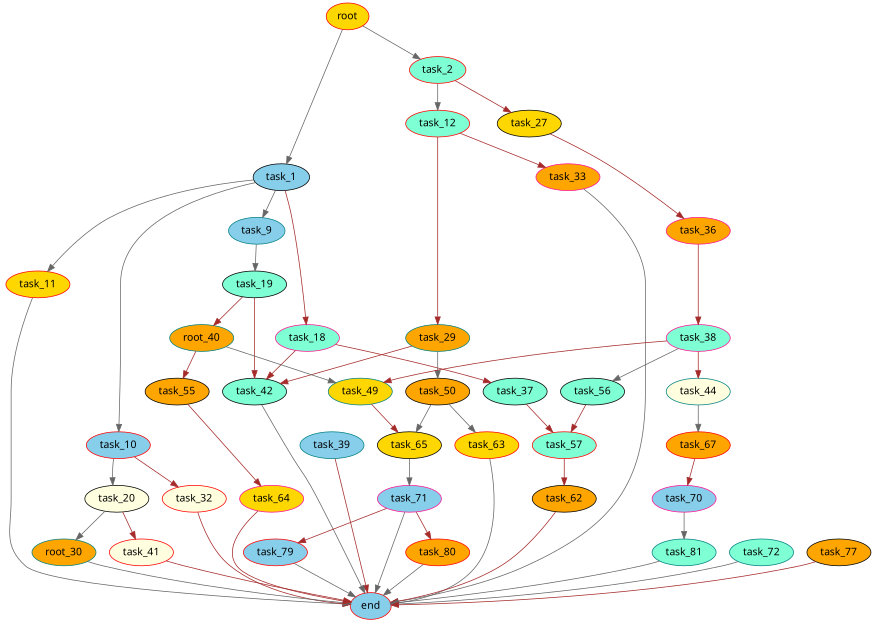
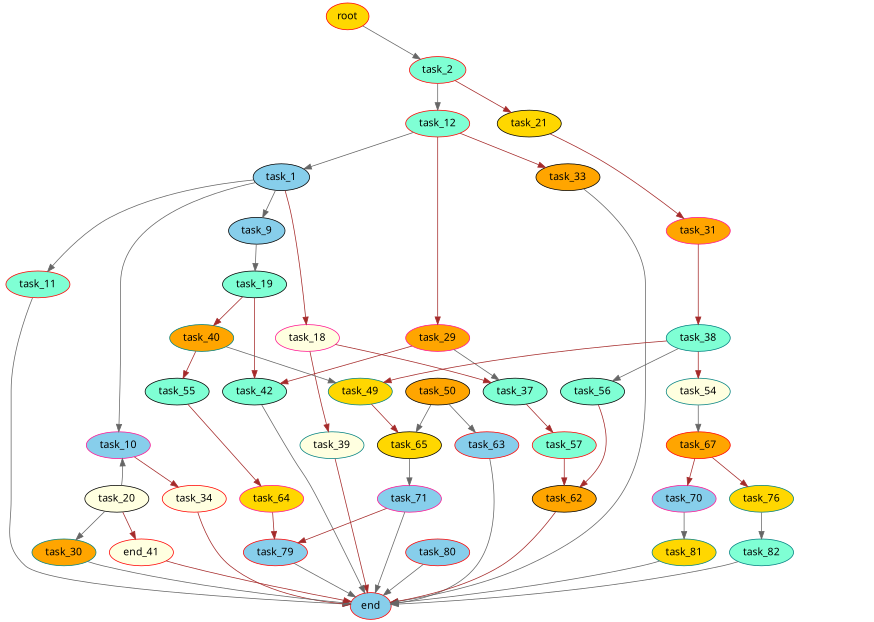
edge "root" -> "task_1": now "task_12" -> "task_1"
node "task_27": label "task_27" -> "task_21"
node "task_33": color deeppink -> black
node "task_9": color teal -> black
node "task_36": label "task_36" -> "task_31"
node "task_11": fillcolor gold -> aquamarine
node "root_40": label "root_40" -> "task_40"
node "task_18": fillcolor aquamarine -> lightyellow
node "task_29": color teal -> deeppink
node "task_38": color deeppink -> teal
edge "task_18" -> "task_42": now "task_18" -> "task_39"
edge "task_29" -> "task_50": now "task_29" -> "task_37"
node "task_55": fillcolor orange -> aquamarine
node "task_44": label "task_44" -> "task_54"
edge "task_56" -> "task_57": now "task_56" -> "task_62"
node "task_10": color red -> deeppink
node "task_39": fillcolor skyblue -> lightyellow
node "task_63": fillcolor gold -> skyblue
edge "task_10" -> "task_20": reversed
node "task_32": label "task_32" -> "task_34"
node "task_76": added
edge "task_71" -> "task_80": removed
node "root_30": label "root_30" -> "task_30"
node "task_41": label "task_41" -> "end_41"
node "task_80": fillcolor orange -> skyblue
node "task_81": fillcolor aquamarine -> gold
node "task_72": label "task_72" -> "task_82"
node "task_77": removed
edge "task_64" -> "end": now "task_64" -> "task_79"
